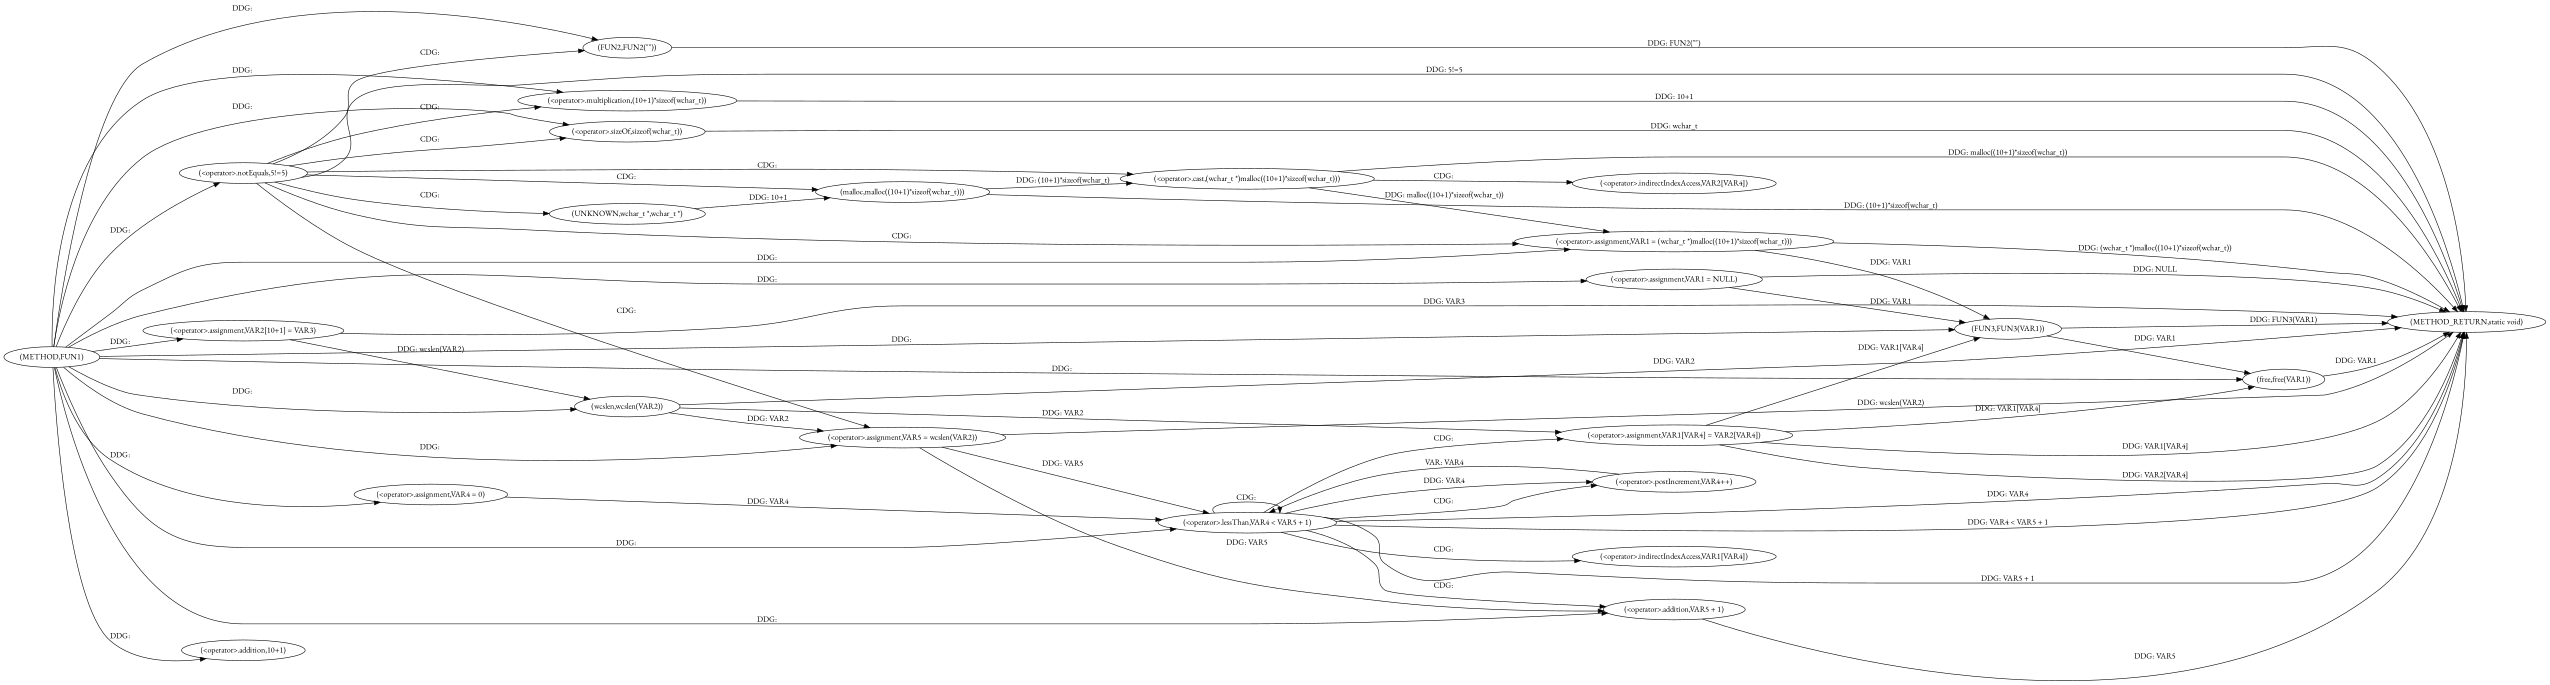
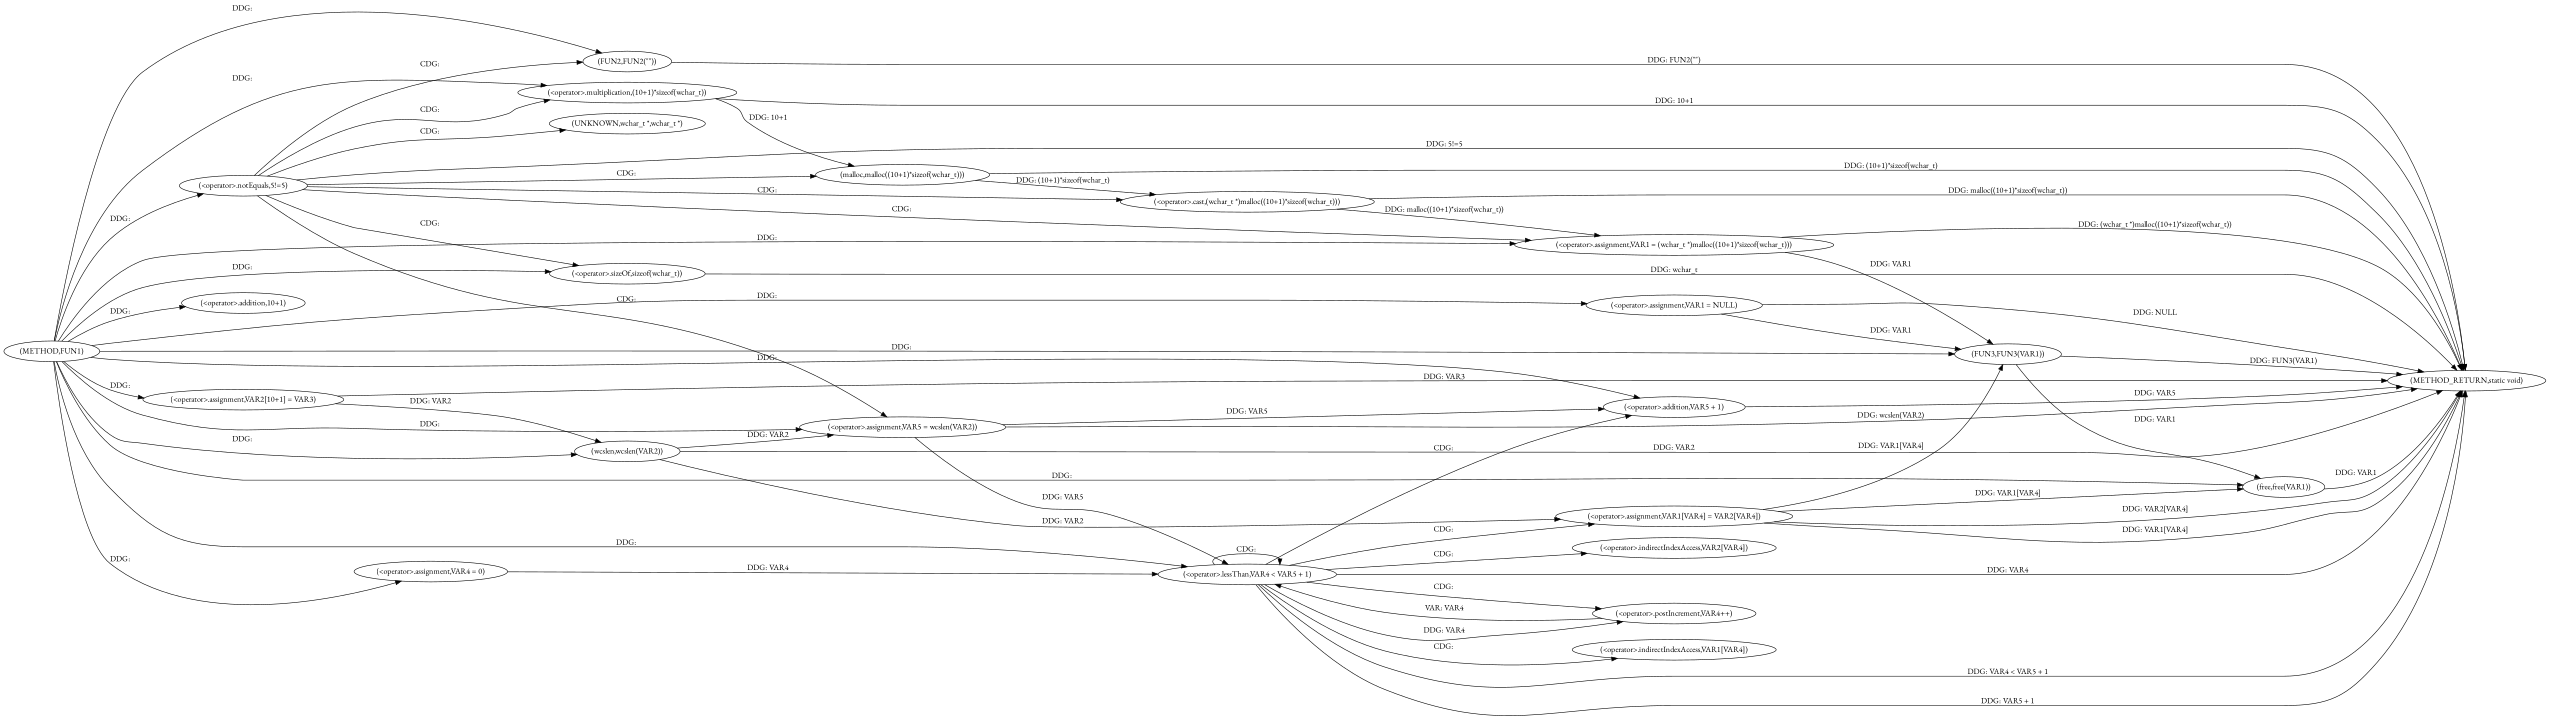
edge "(<operator>.cast,(wchar_t *)malloc((10+1)*sizeof(wchar_t)))" -> "(<operator>.indirectIndexAccess,VAR2[VAR4])": now "(<operator>.lessThan,VAR4 < VAR5 + 1)" -> "(<operator>.indirectIndexAccess,VAR2[VAR4])"
edge "(UNKNOWN,wchar_t *,wchar_t *)" -> "(malloc,malloc((10+1)*sizeof(wchar_t)))": now "(<operator>.multiplication,(10+1)*sizeof(wchar_t))" -> "(malloc,malloc((10+1)*sizeof(wchar_t)))"
edge "(<operator>.assignment,VAR2[10+1] = VAR3)" -> "(wcslen,wcslen(VAR2))": label "DDG: wcslen(VAR2)" -> "DDG: VAR2"
